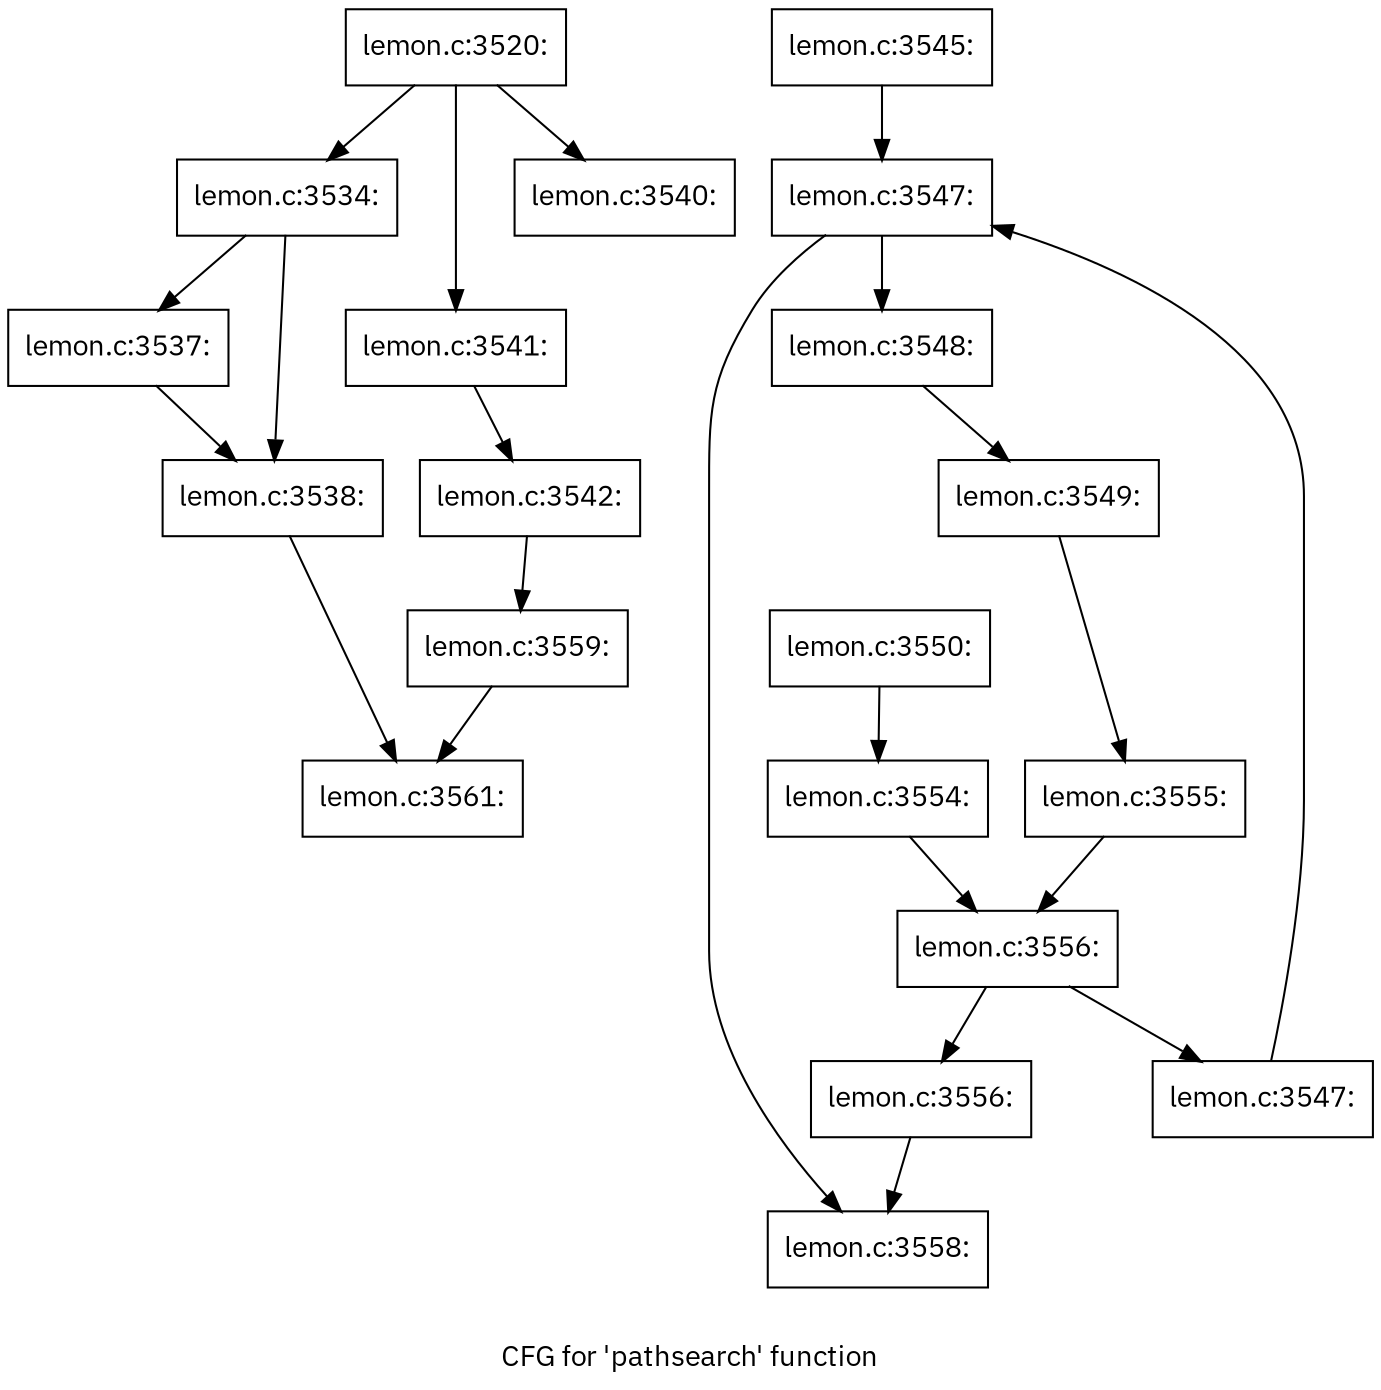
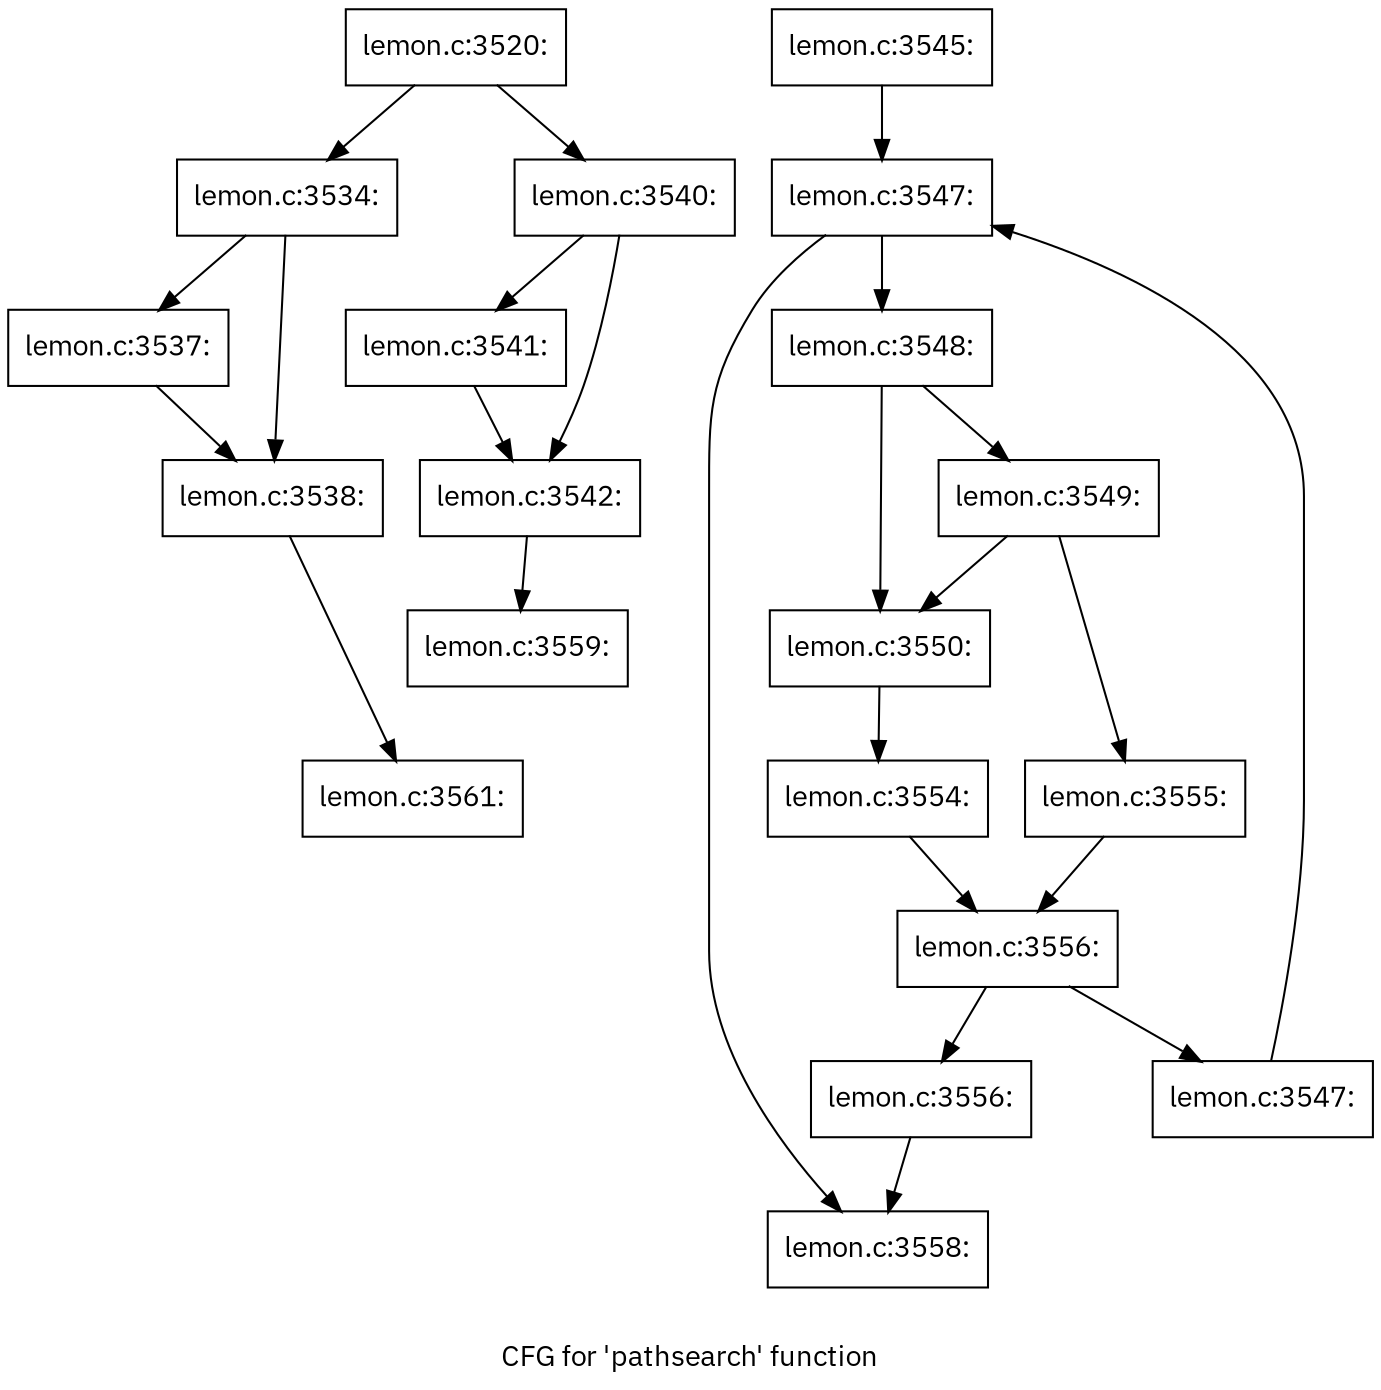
edge "lemon.c:3520:" -> "lemon.c:3541:": now "lemon.c:3540:" -> "lemon.c:3541:"
edge "lemon.c:3540:" -> "lemon.c:3542:": added
edge "lemon.c:3548:" -> "lemon.c:3550:": added
edge "lemon.c:3549:" -> "lemon.c:3550:": added
edge "lemon.c:3559:" -> "lemon.c:3561:": removed
